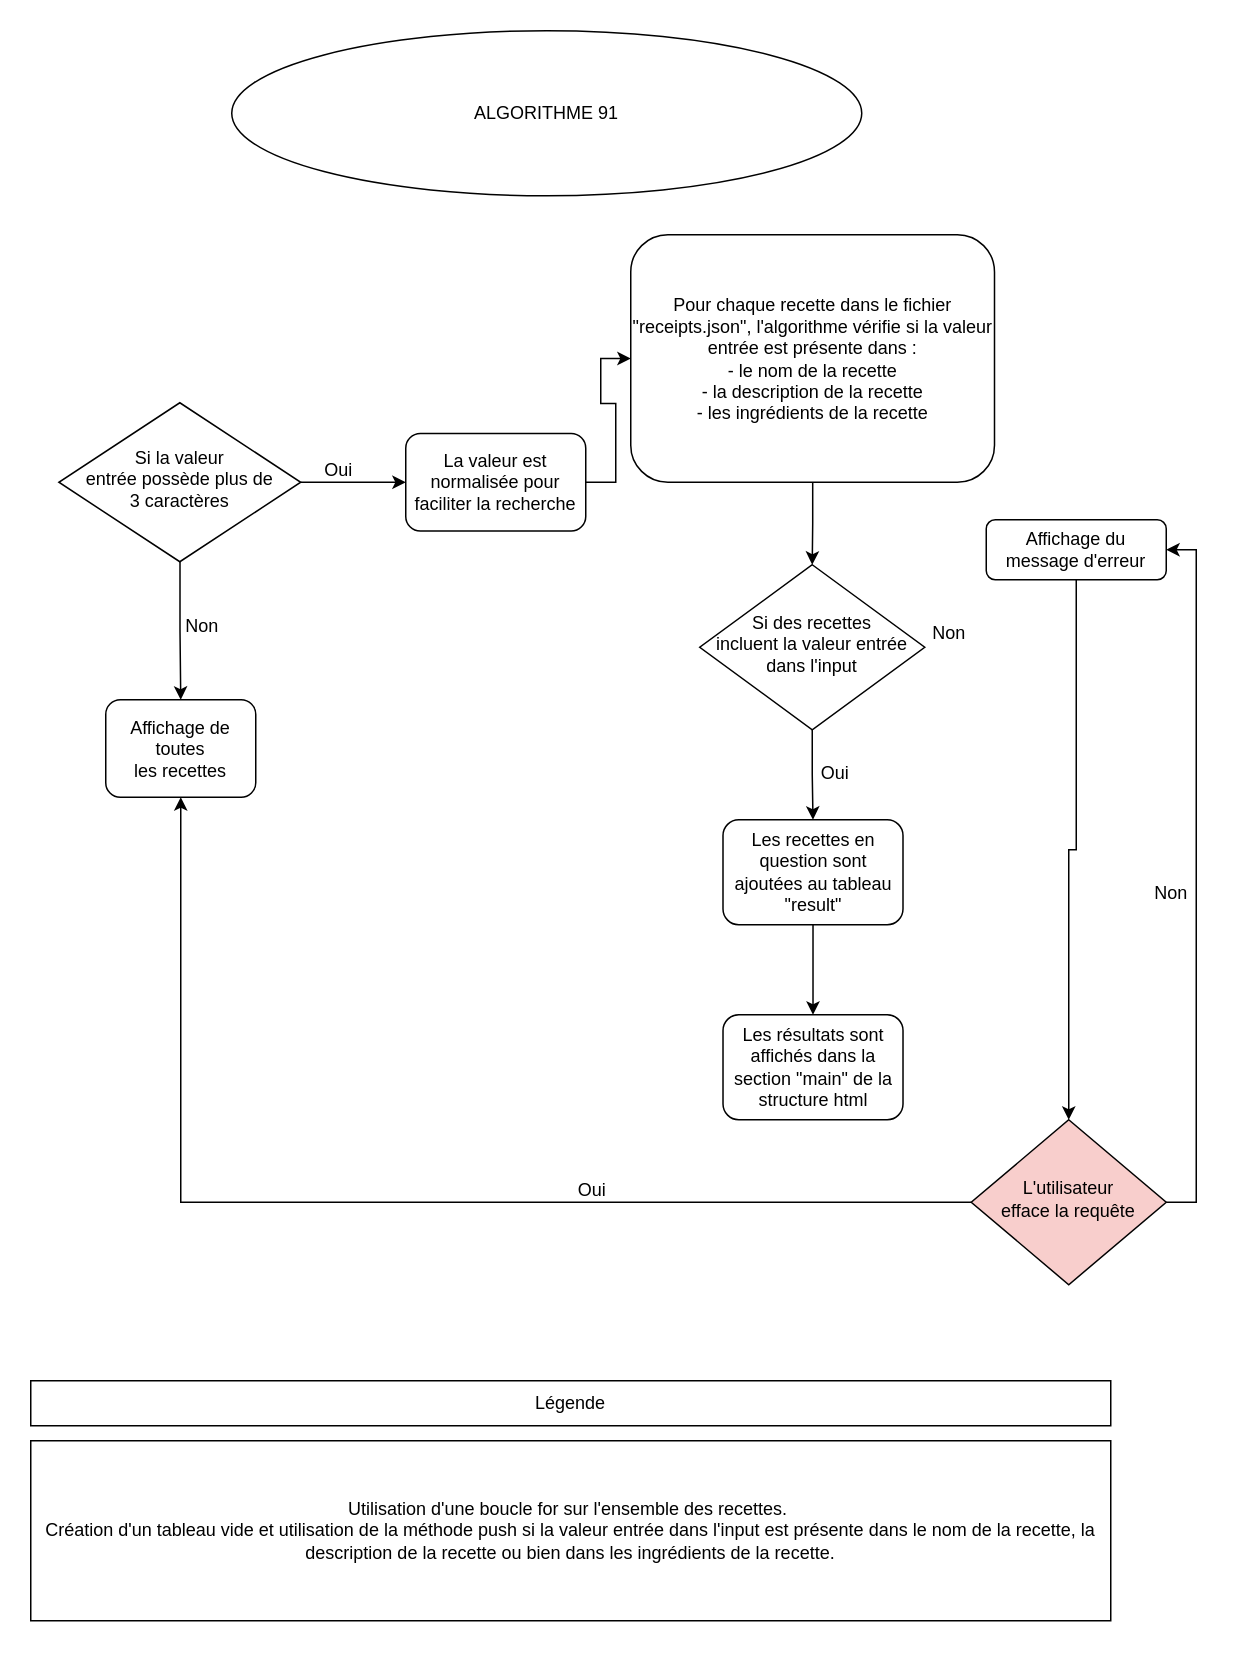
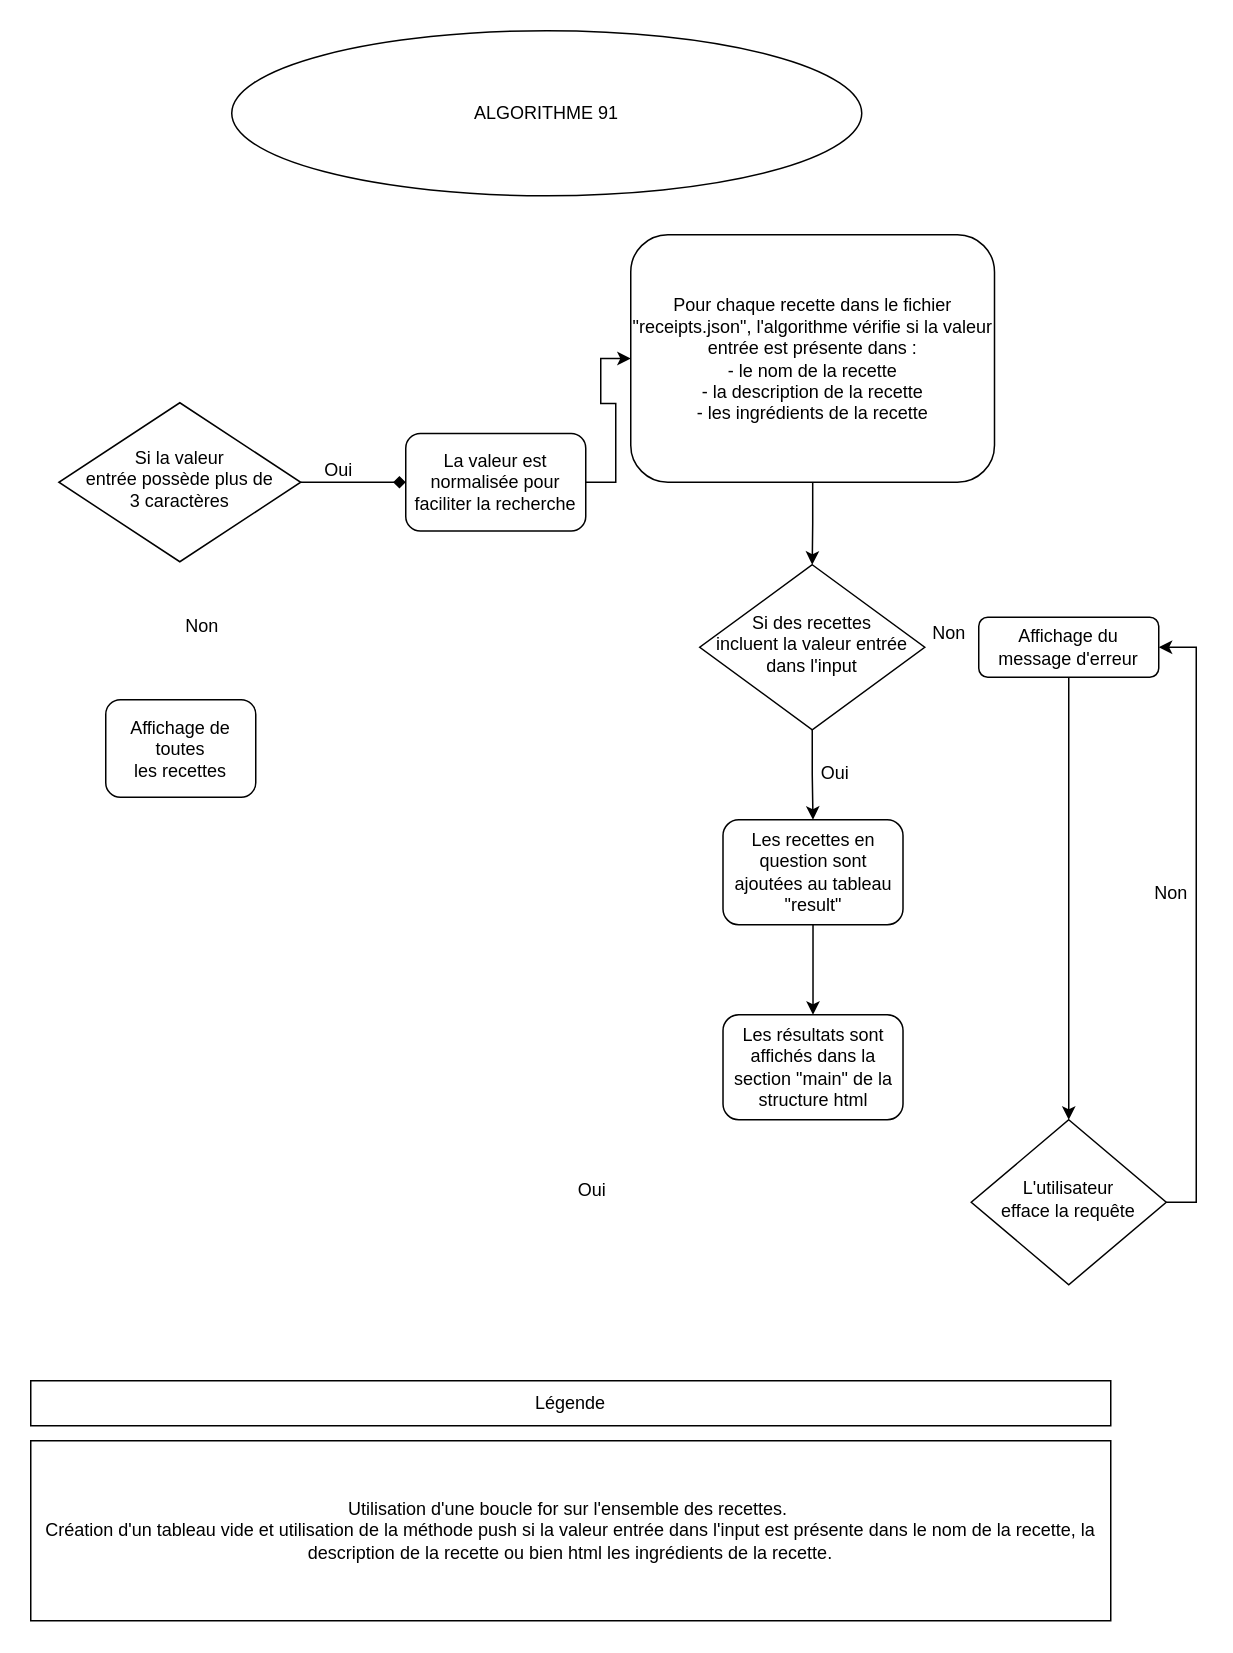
edge "Si la valeur entrée possède plus de 3 caractères" -> "La valeur est normalisée pour faciliter la recherche": arrowhead classic -> diamond
node "Affichage du message d'erreur": moved (1076, 550) -> (1069, 647)
edge "Si la valeur entrée possède plus de 3 caractères" -> "Affichage de toutes les recettes": removed
edge "L'utilisateur efface la requête" -> "Affichage de toutes les recettes": removed
node "L'utilisateur efface la requête": fillcolor #f8cecc -> #ffffff
node "Utilisation d'une boucle for sur l'ensemble des recettes. Création d'un tableau vide et utilisation de la méthode push si la valeur entrée dans l'input est présente dans le nom de la recette, la description de la recette ou bien dans les ingrédients de la recette.": label "Utilisation d'une boucle for sur l'ensemble des recettes. Création d'un tableau vide et utilisation de la méthode push si la valeur entrée dans l'input est présente dans le nom de la recette, la description de la recette ou bien dans les ingrédients de la recette." -> "Utilisation d'une boucle for sur l'ensemble des recettes. Création d'un tableau vide et utilisation de la méthode push si la valeur entrée dans l'input est présente dans le nom de la recette, la description de la recette ou bien html les ingrédients de la recette."
